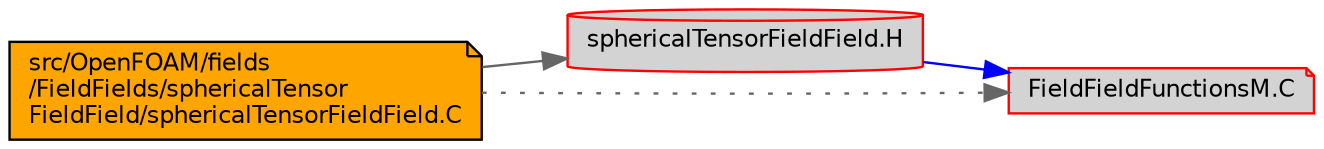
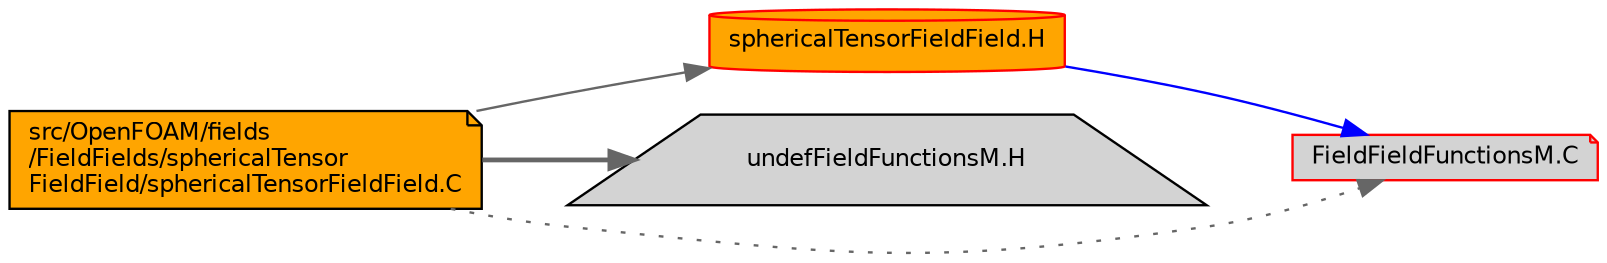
node "sphericalTensorFieldField.H": fillcolor lightgrey -> orange
node "undefFieldFunctionsM.H": added
